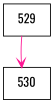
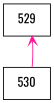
edge "529" -> "530": reversed
